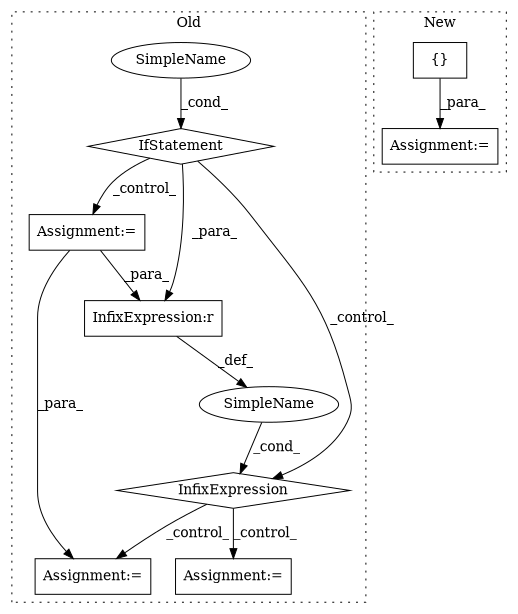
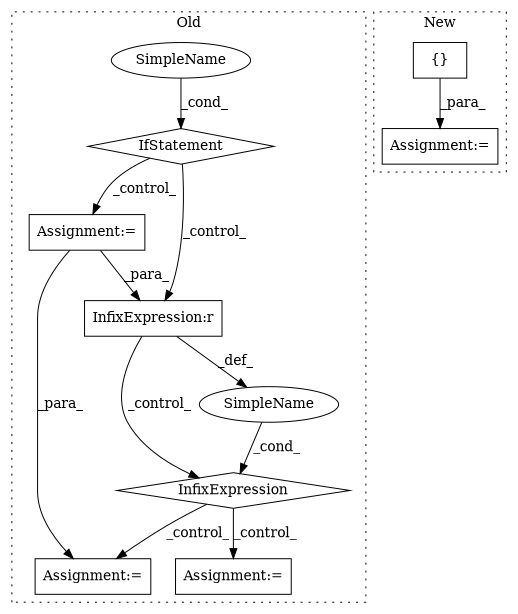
edge "IfStatement" -> "InfixExpression:r": label "_para_" -> "_control_"
edge "IfStatement" -> "InfixExpression": now "InfixExpression:r" -> "InfixExpression"
